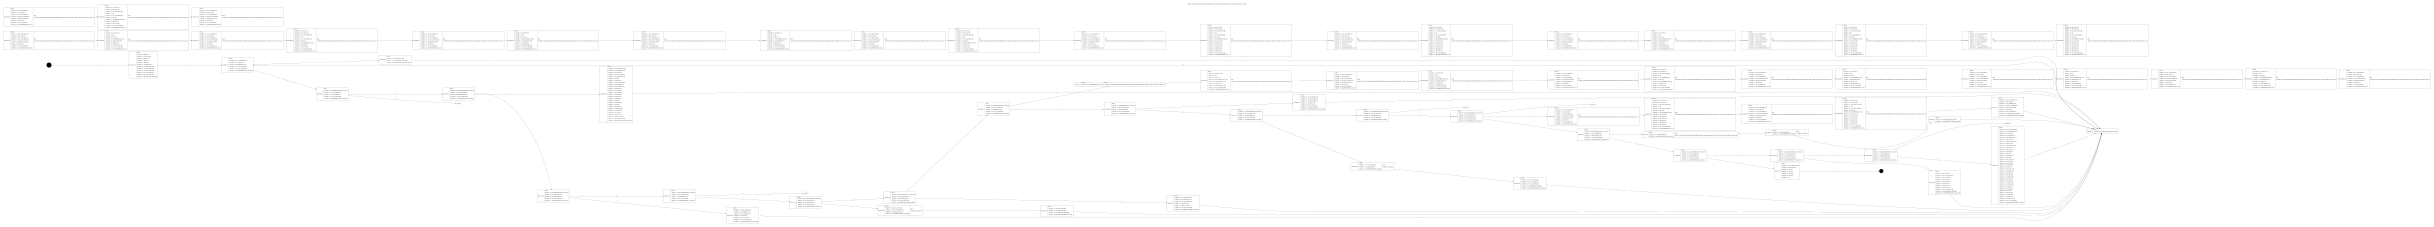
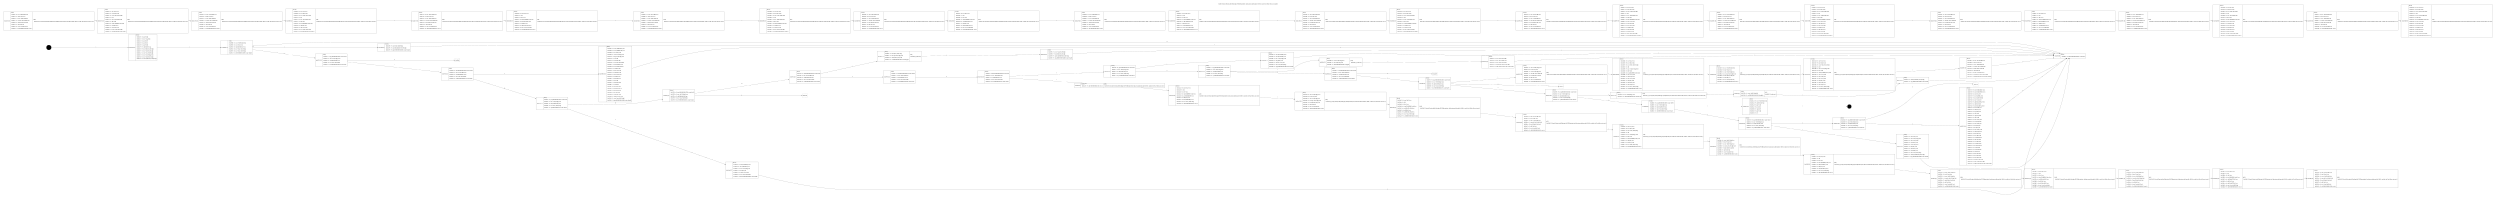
node "0x401cb9 [46]": added
node "0x4018da [27]": removed
